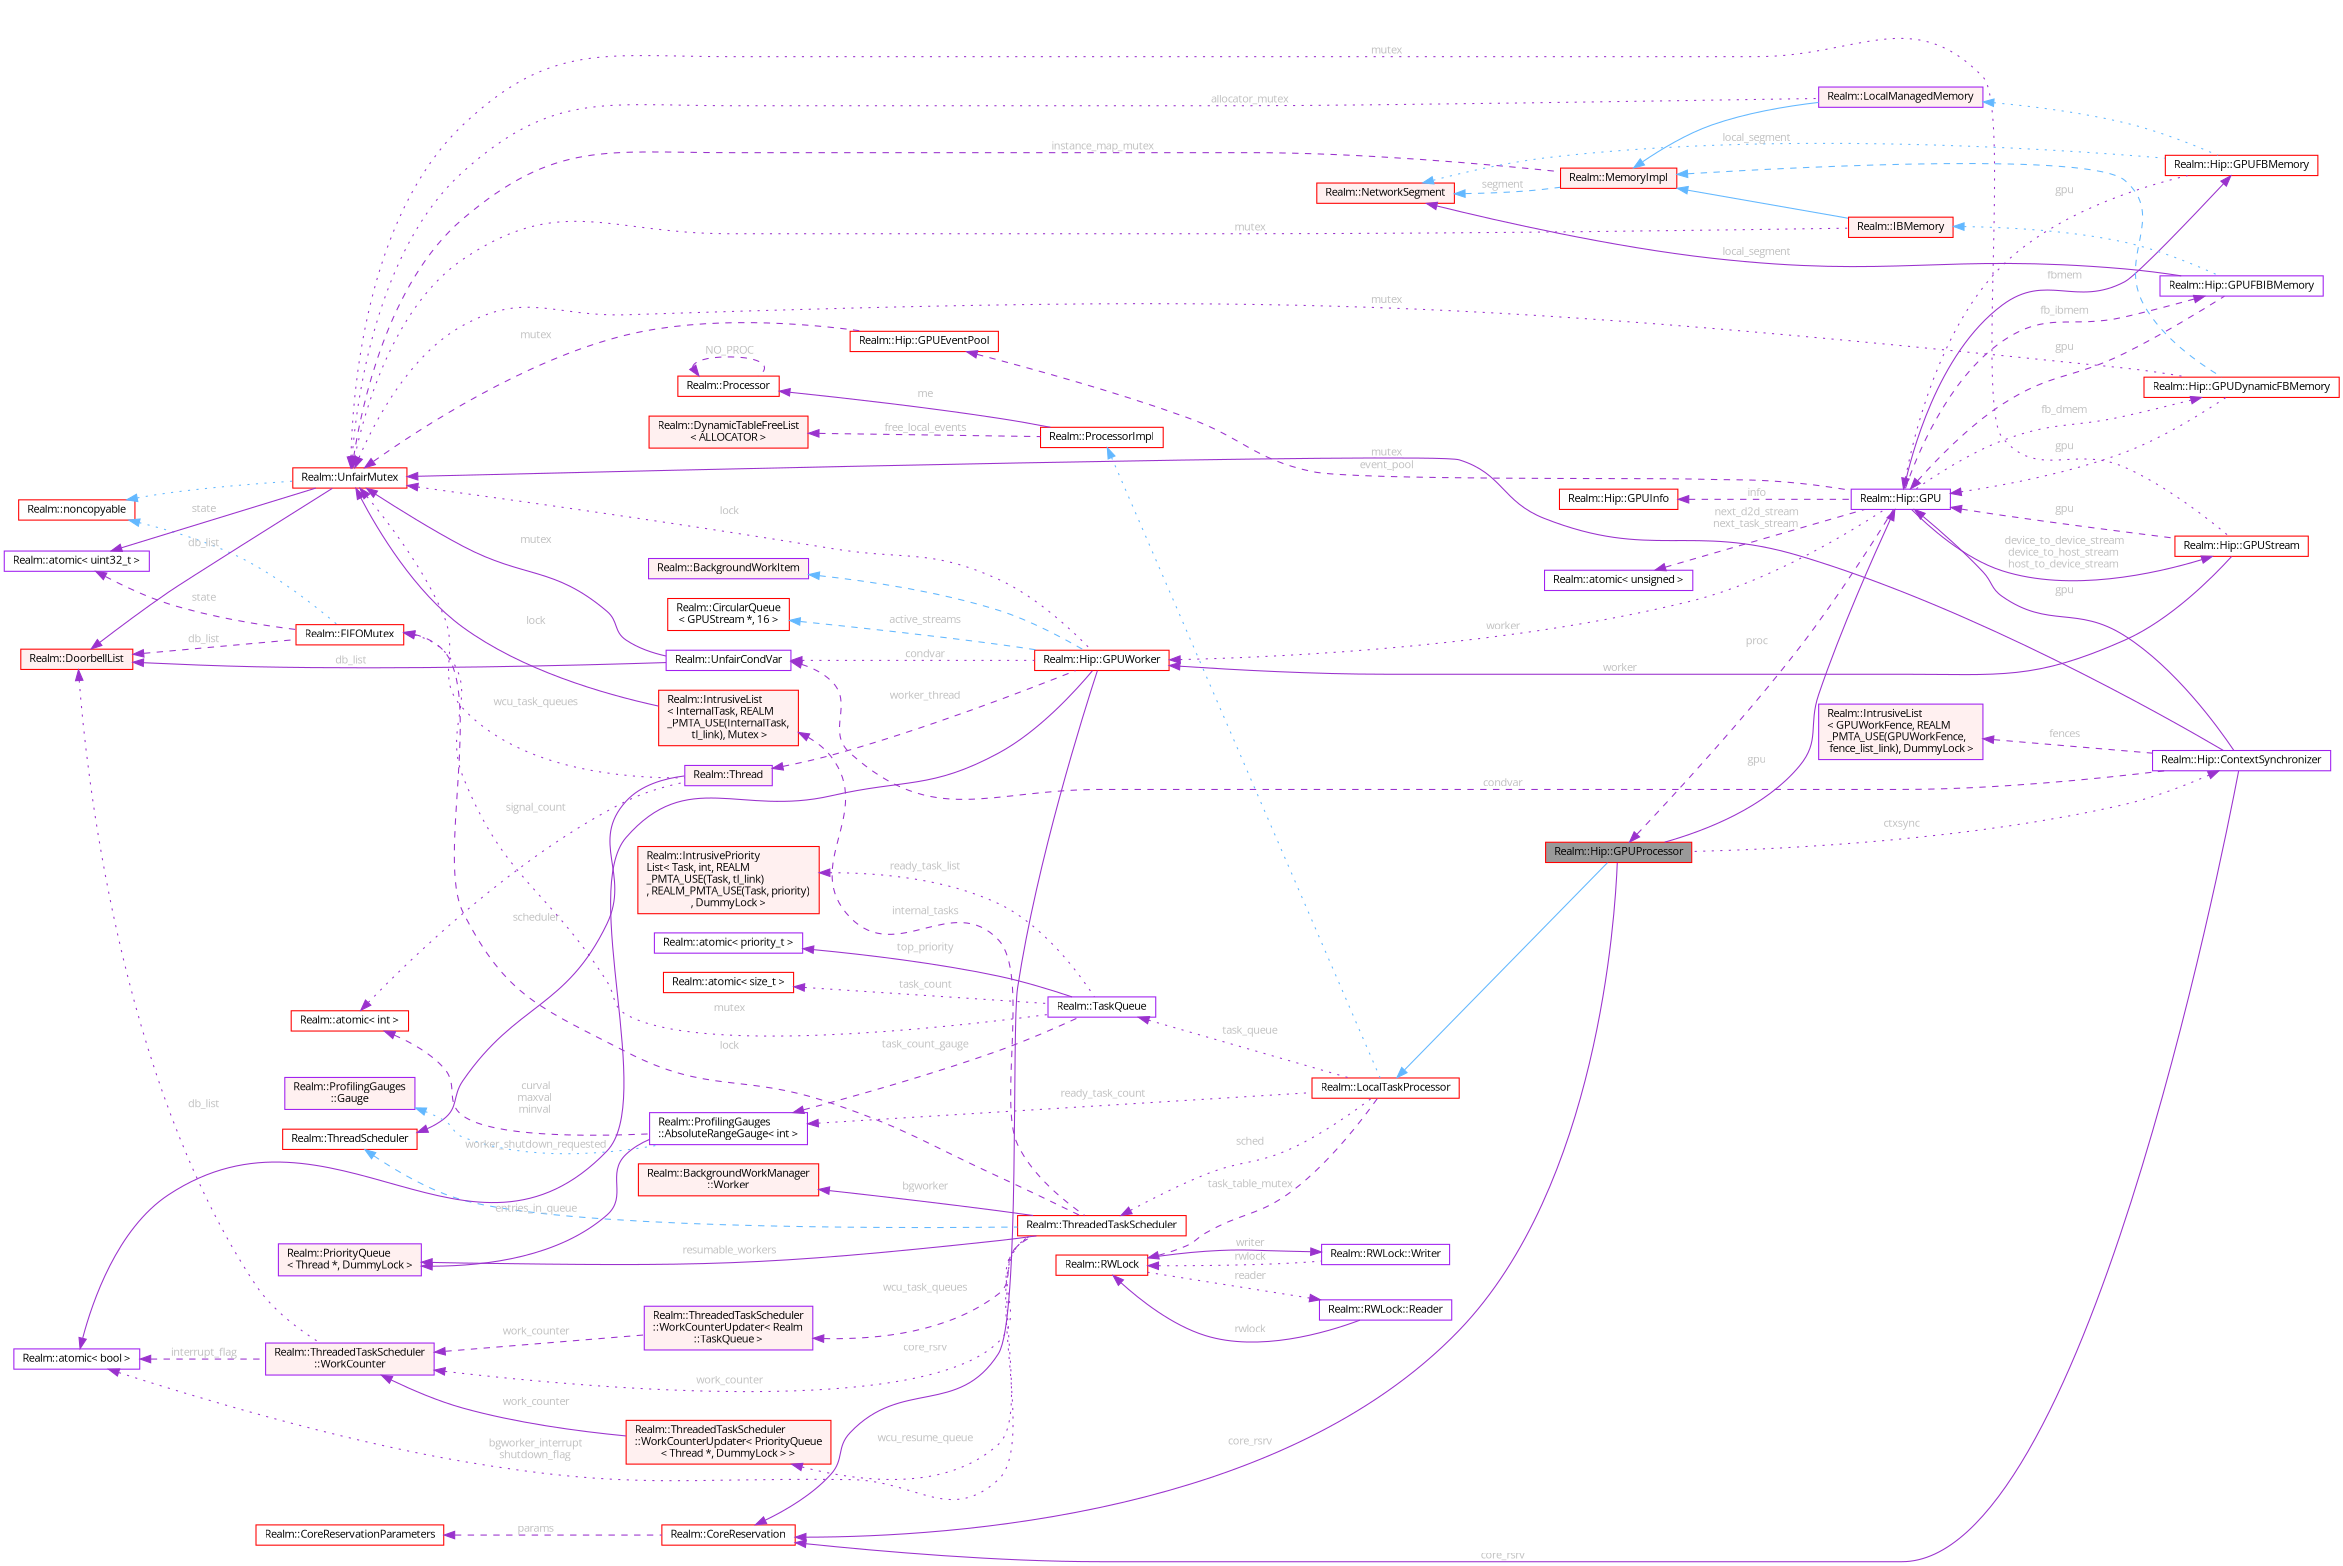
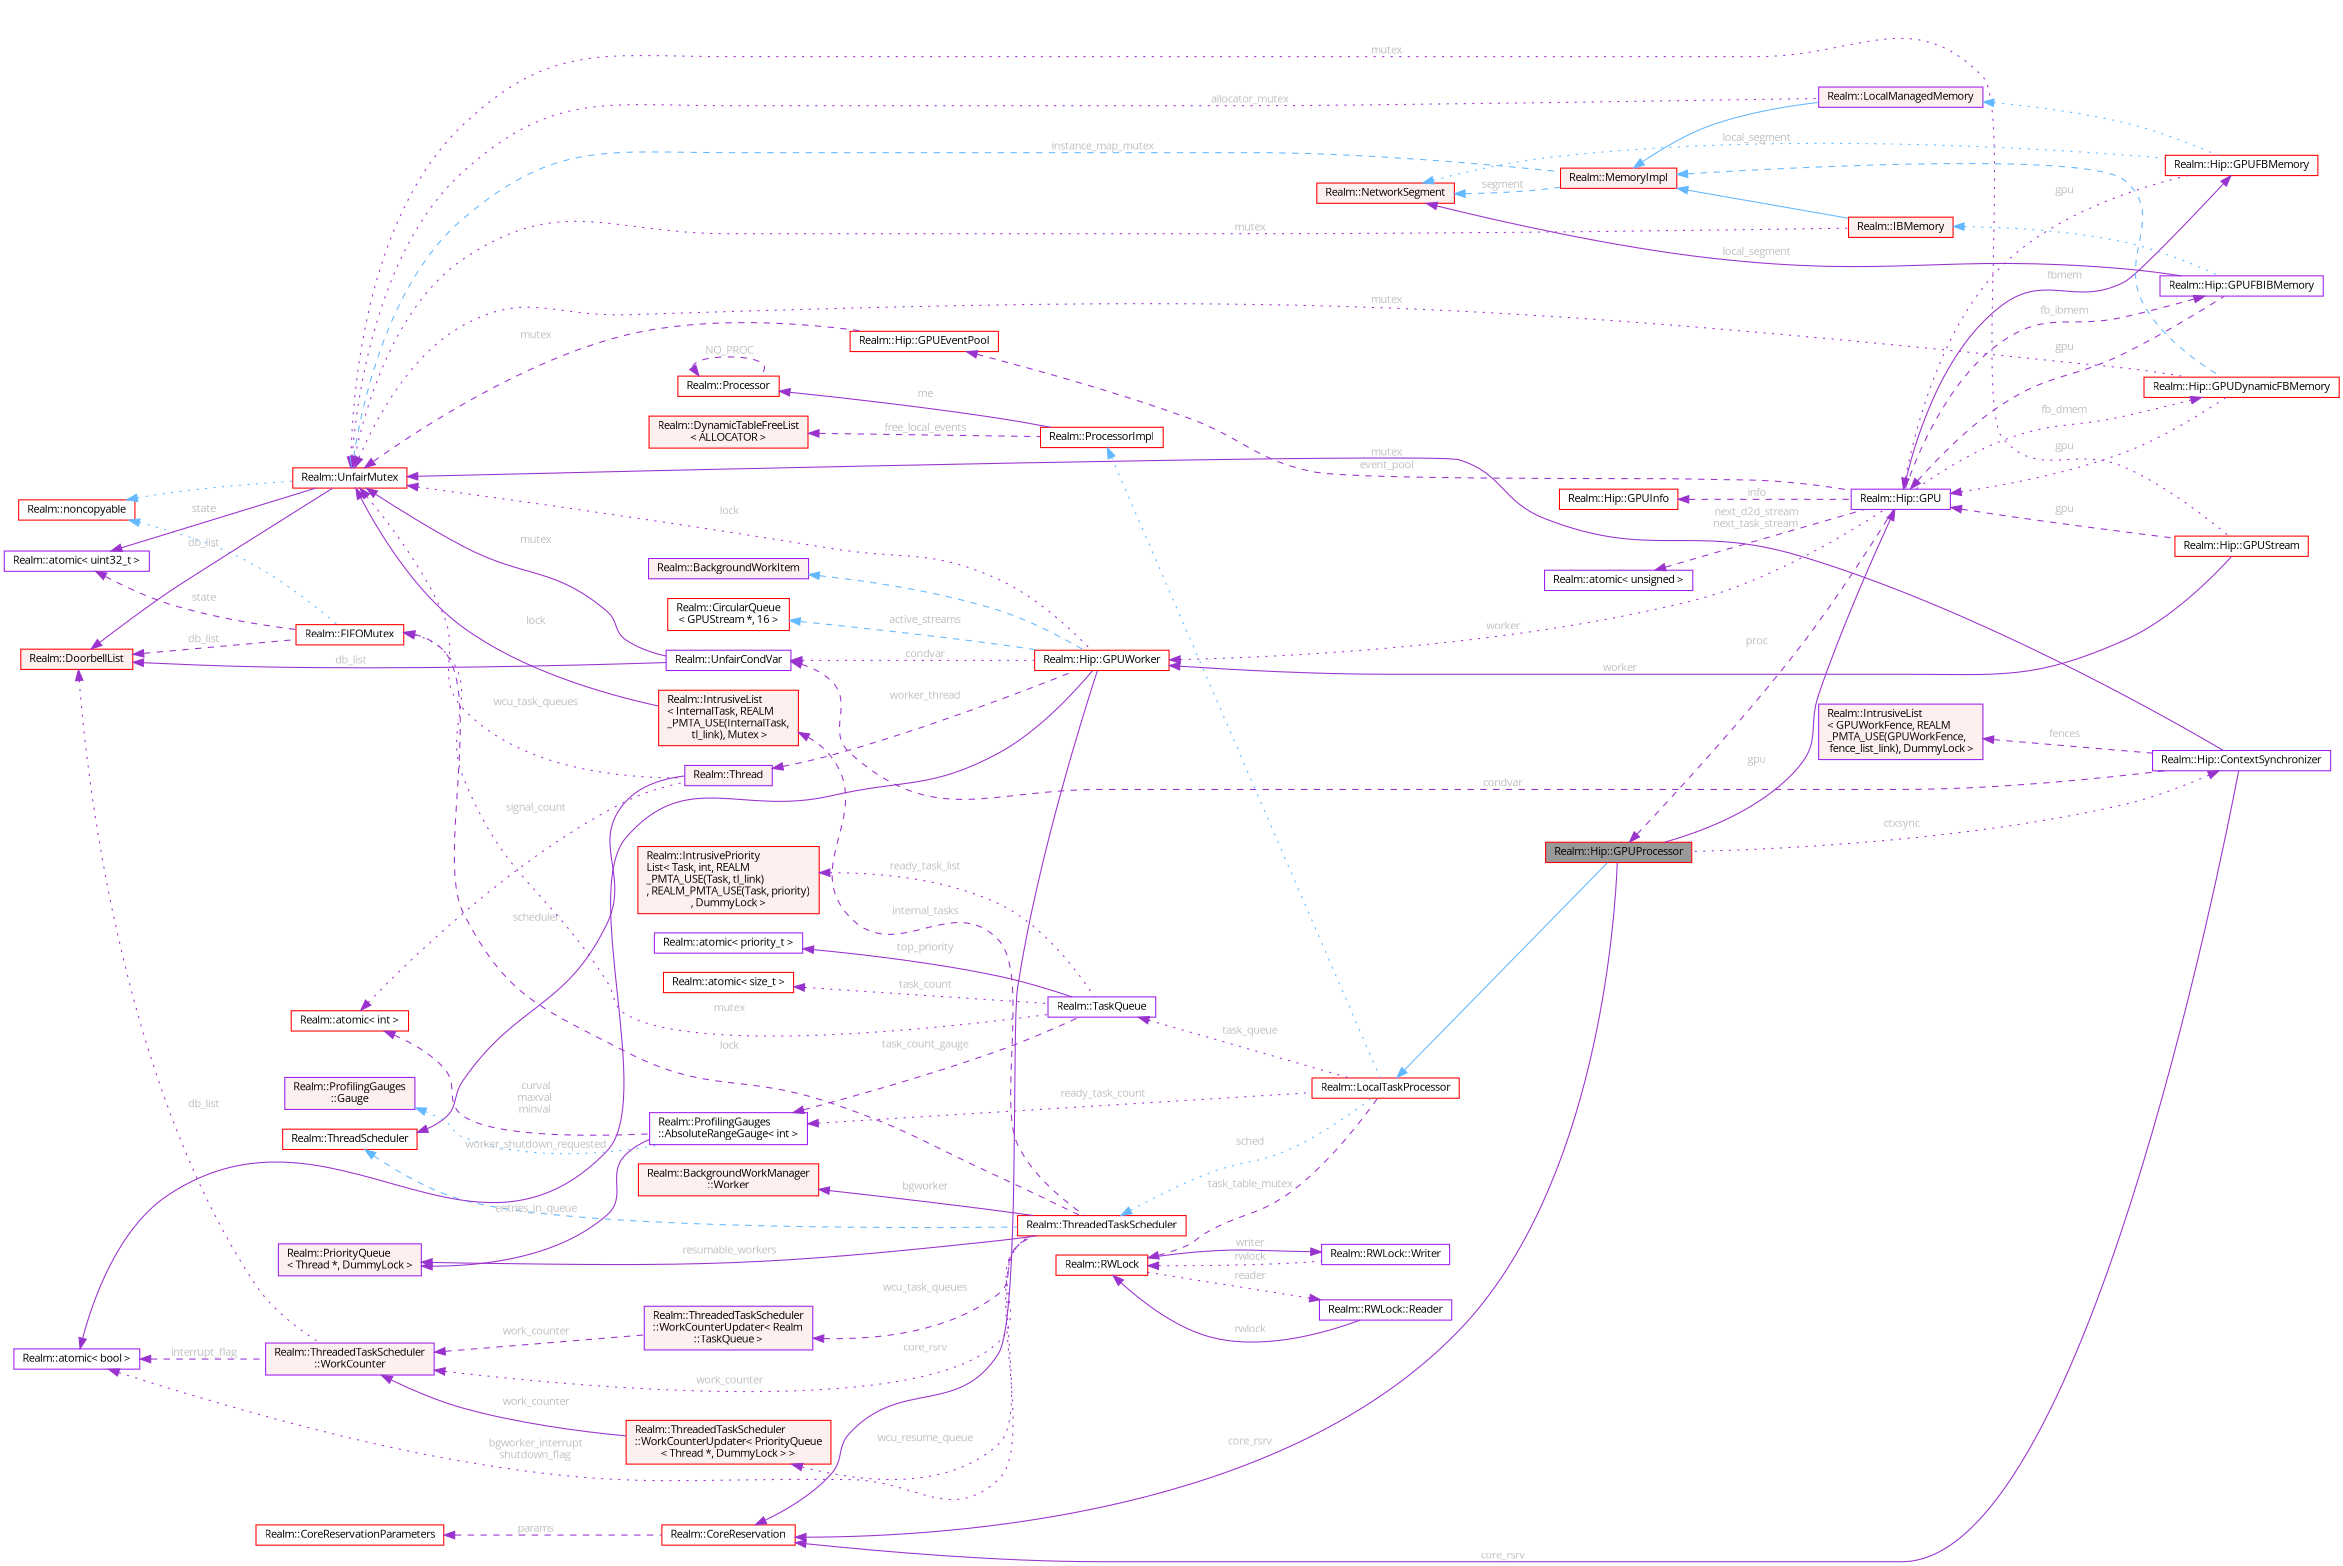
edge "Realm::MemoryImpl" -> "Realm::UnfairMutex": color darkorchid3 -> steelblue1
edge "Realm::Hip::GPU" -> "Realm::Hip::GPUStream": removed, label "device_to_device_stream device_to_host_stream host_to_device_stream"
edge "Realm::Hip::ContextSynchronizer" -> "Realm::Hip::GPU": removed, label "gpu"
edge "Realm::LocalTaskProcessor" -> "Realm::ThreadedTaskScheduler": color darkorchid3 -> steelblue1
